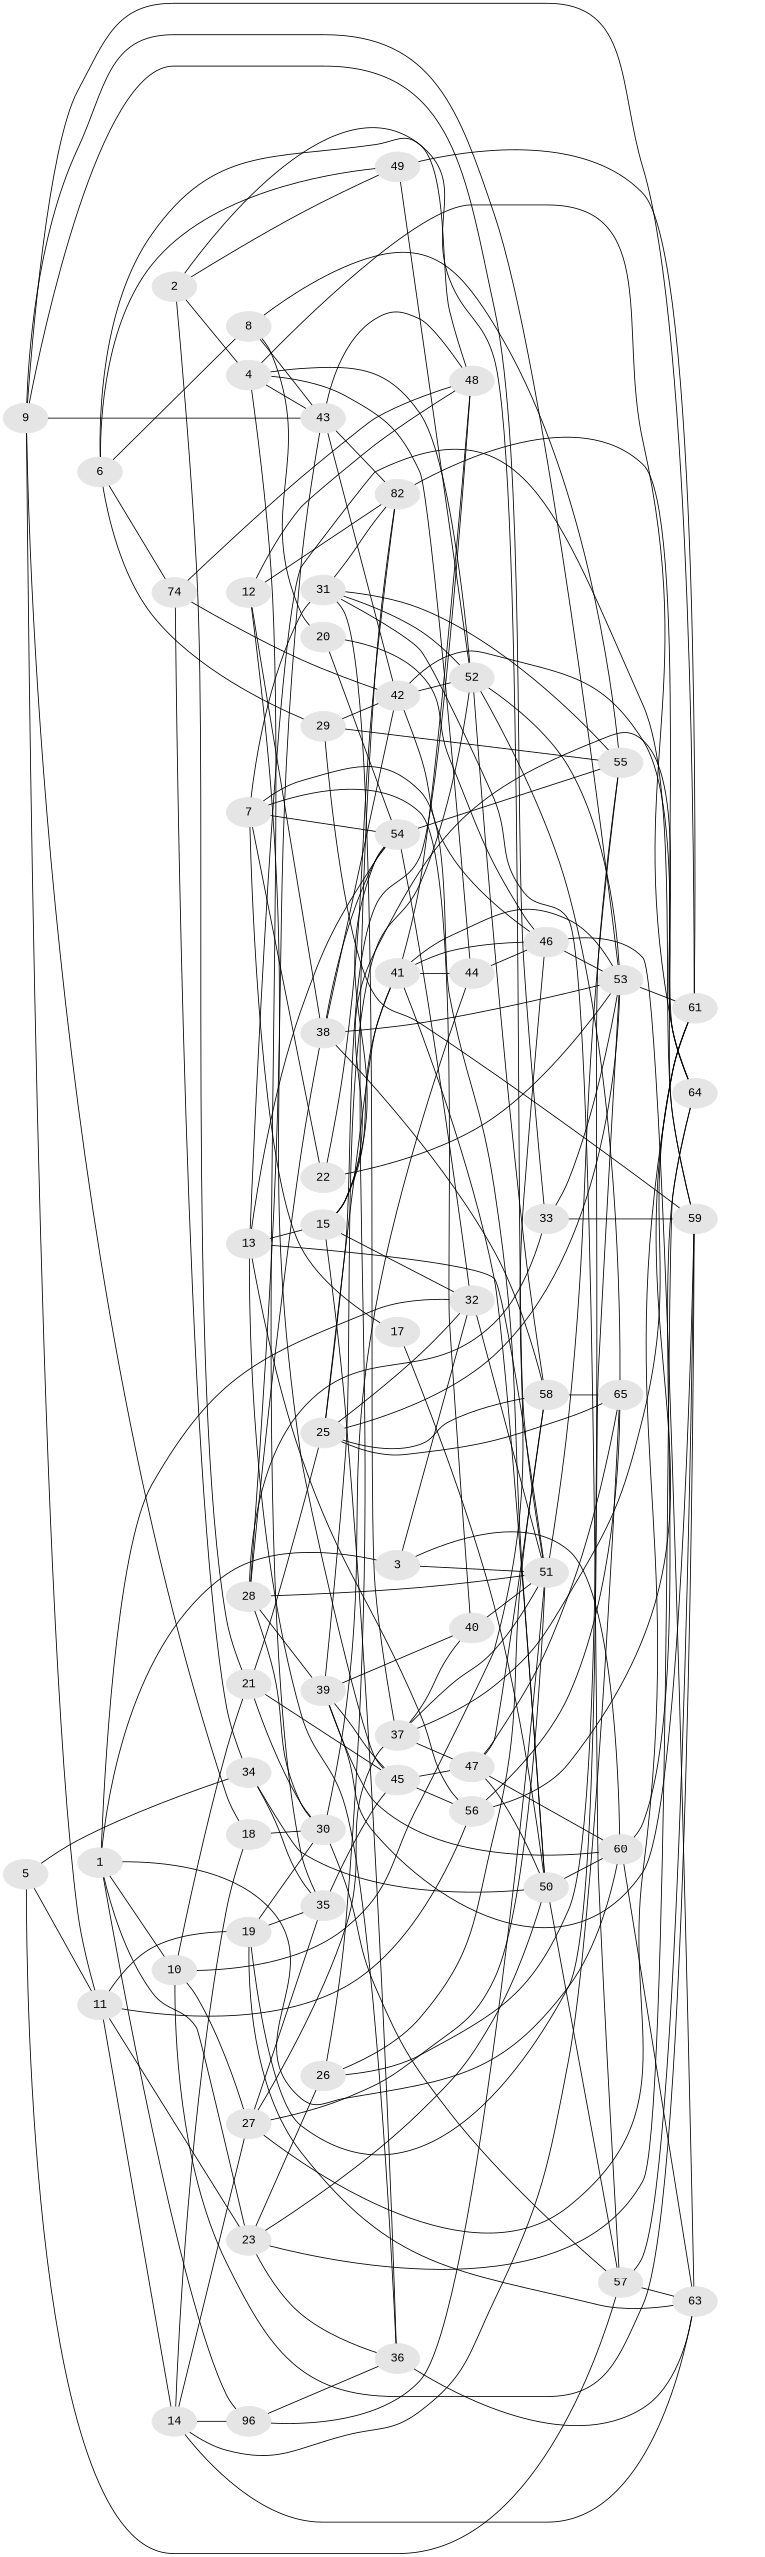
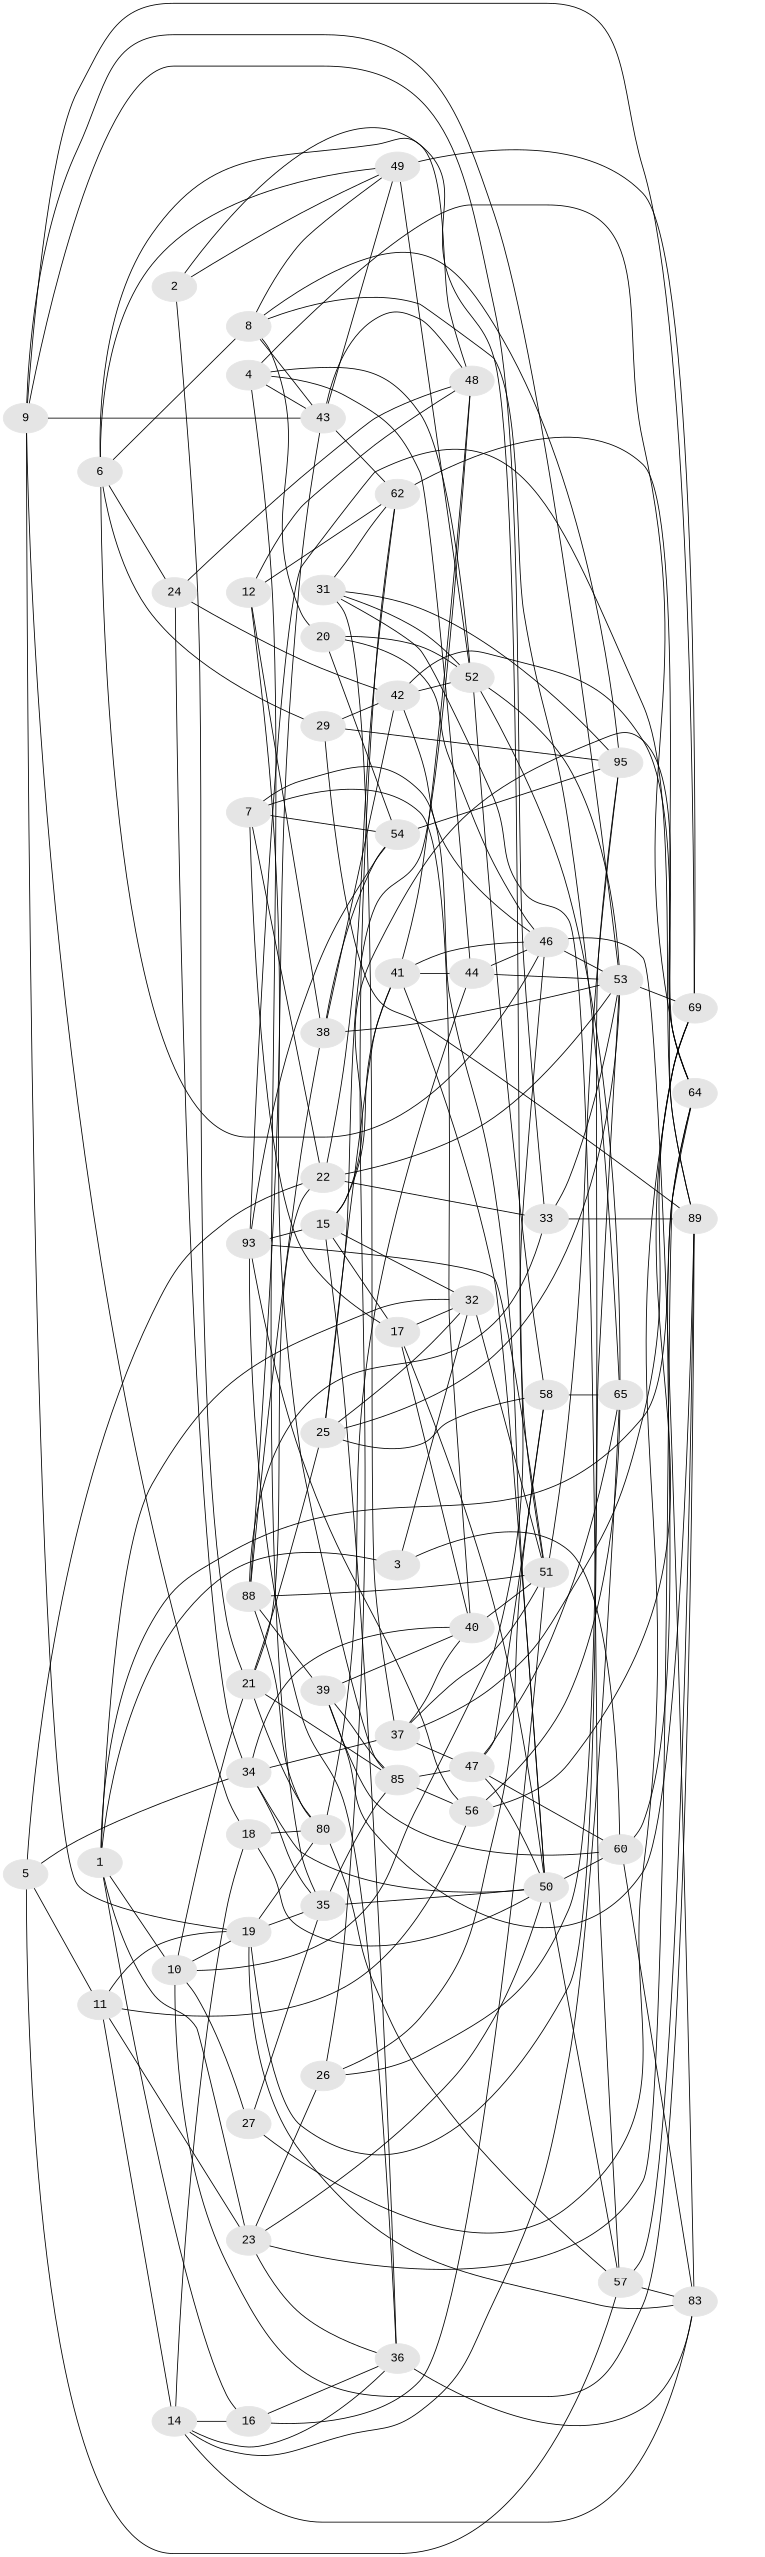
edge "49" -- "8": added
edge "2" -- "4": removed
node "82": label "82" -> "62"
edge "43" -- "42": now "43" -- "49"
node "74": label "74" -> "24"
edge "31" -- "7": removed
node "55": label "55" -> "95"
edge "41" -- "53": now "44" -- "53"
node "61": label "61" -> "69"
edge "6" -- "46": added
edge "54" -- "15": now "17" -- "15"
edge "54" -- "32": now "17" -- "32"
edge "22" -- "33": added
edge "38" -- "58": removed
edge "9" -- "11": now "9" -- "19"
node "59": label "59" -> "89"
node "13": label "13" -> "93"
edge "52" -- "39": now "52" -- "20"
edge "22" -- "21": added
edge "65" -- "25": now "65" -- "8"
edge "17" -- "40": added
edge "22" -- "5": added
edge "3" -- "51": removed
node "28": label "28" -> "88"
edge "40" -- "34": added
node "45": label "45" -> "85"
node "30": label "30" -> "80"
edge "50" -- "35": added
edge "18" -- "50": added
edge "19" -- "10": added
edge "37" -- "27": now "37" -- "34"
edge "51" -- "27": removed
edge "60" -- "1": now "64" -- "1"
edge "27" -- "14": now "36" -- "14"
node "63": label "63" -> "83"
node "96": label "96" -> "16"
